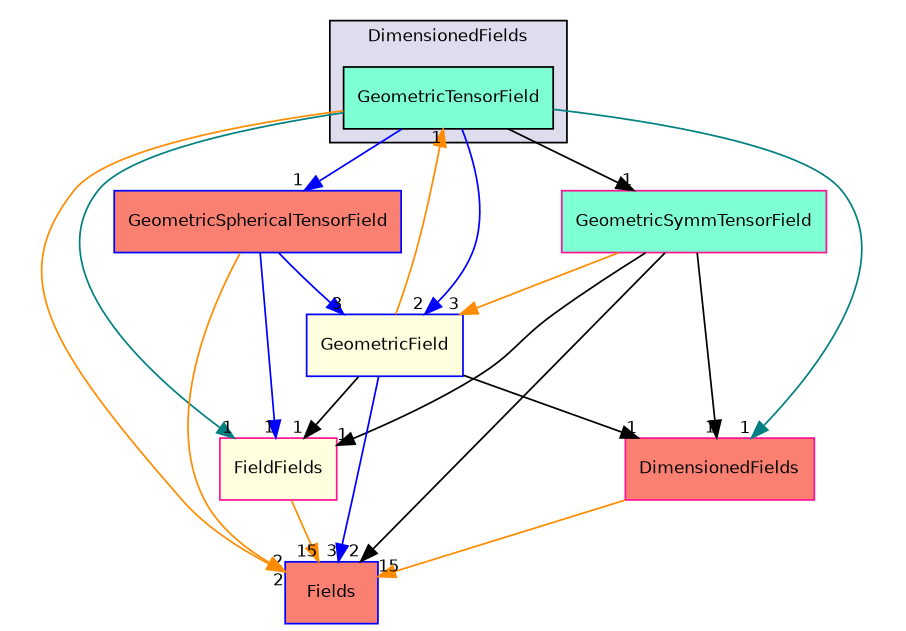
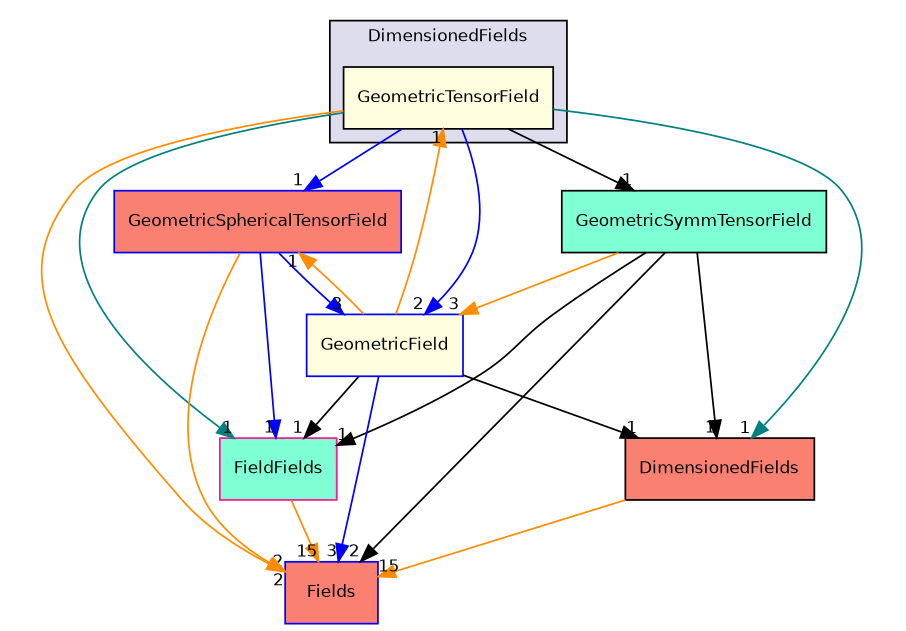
node "GeometricTensorField": fillcolor aquamarine -> lightyellow
node "GeometricSymmTensorField": color deeppink -> black
edge "GeometricField" -> "GeometricSphericalTensorField": added
node "FieldFields": fillcolor lightyellow -> aquamarine
node "DimensionedFields": color deeppink -> black
